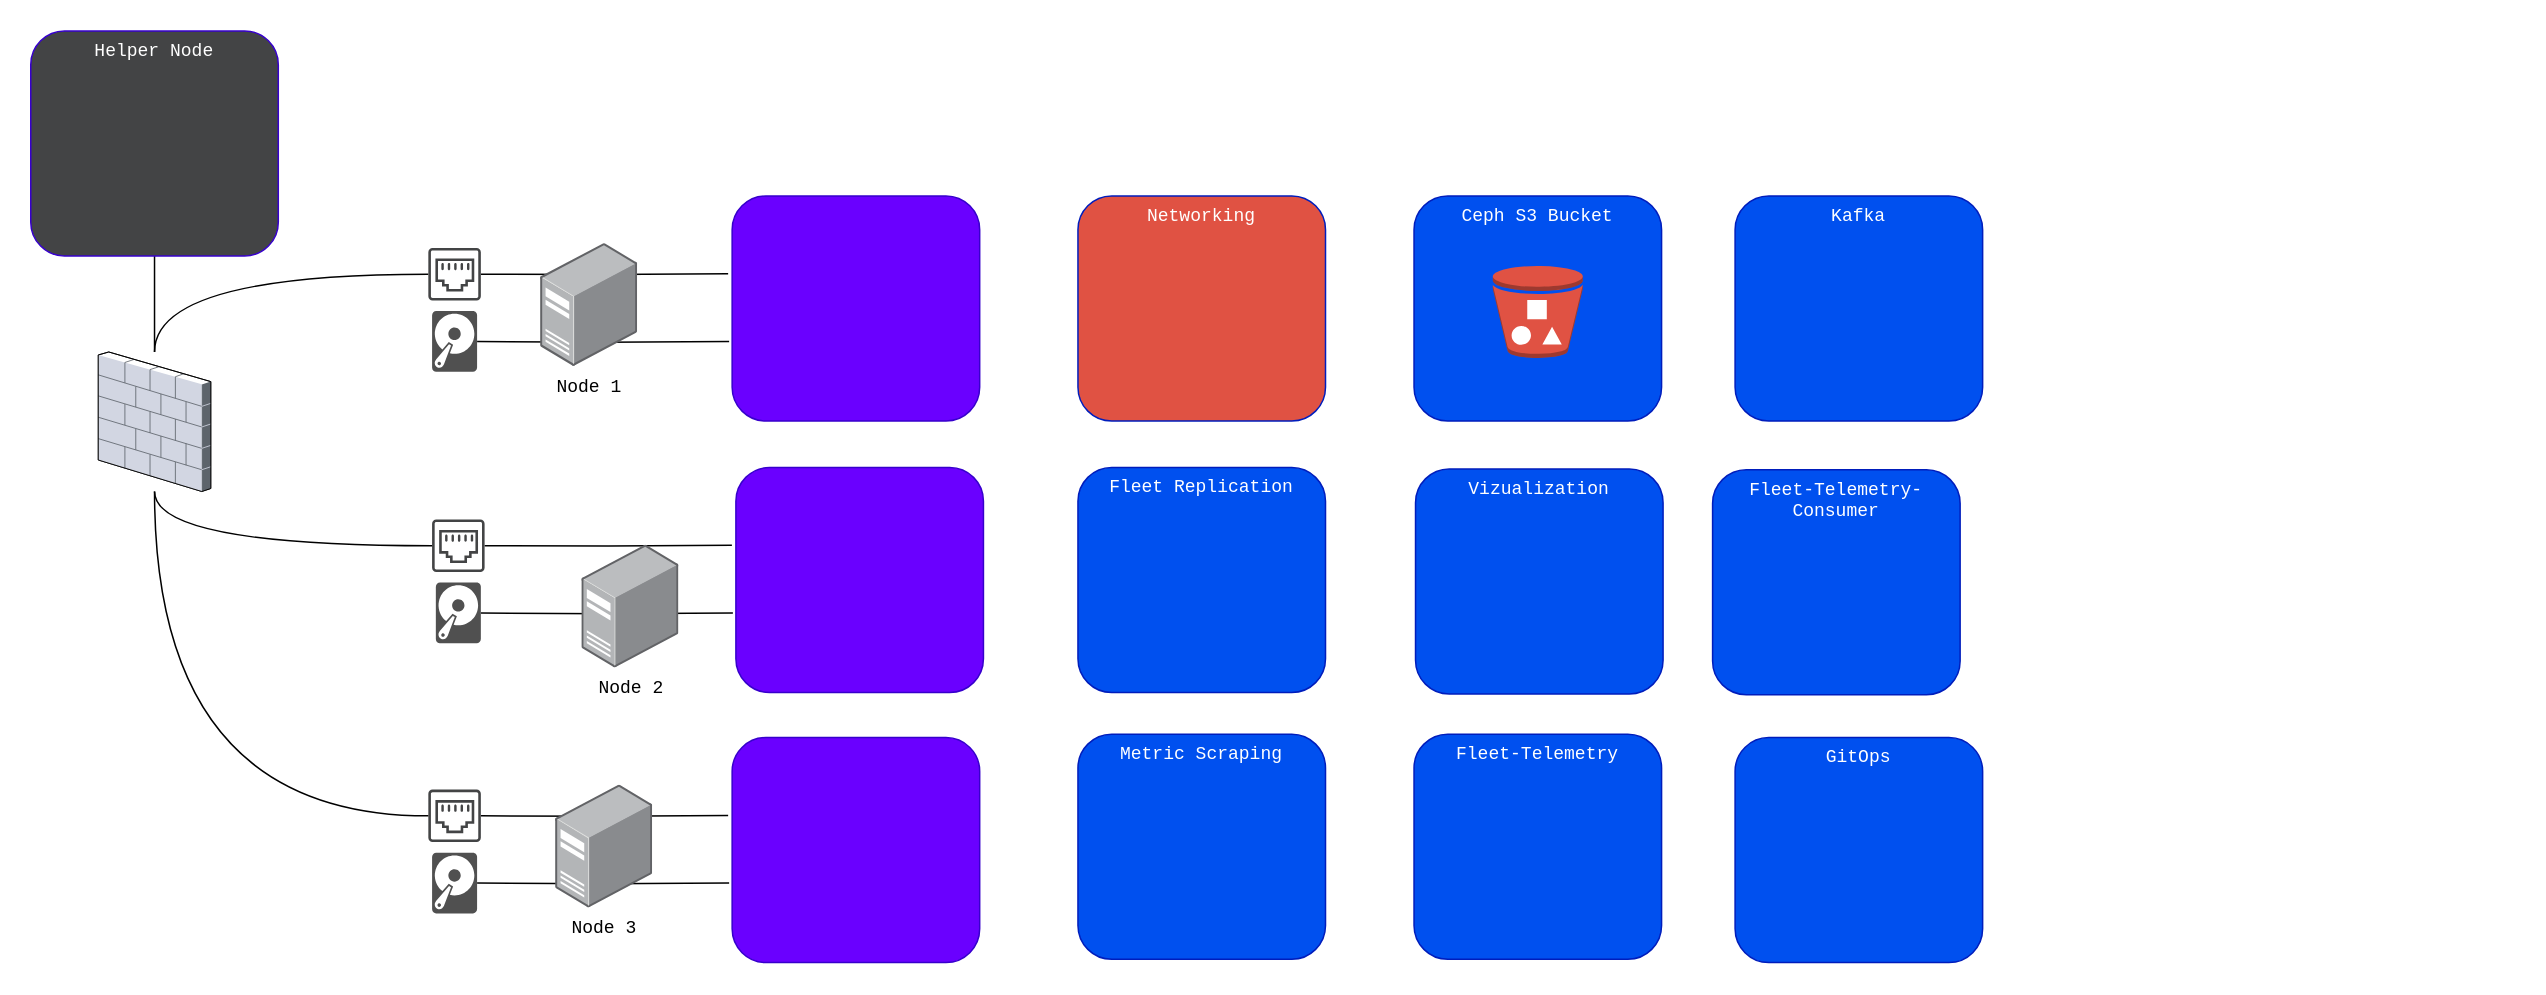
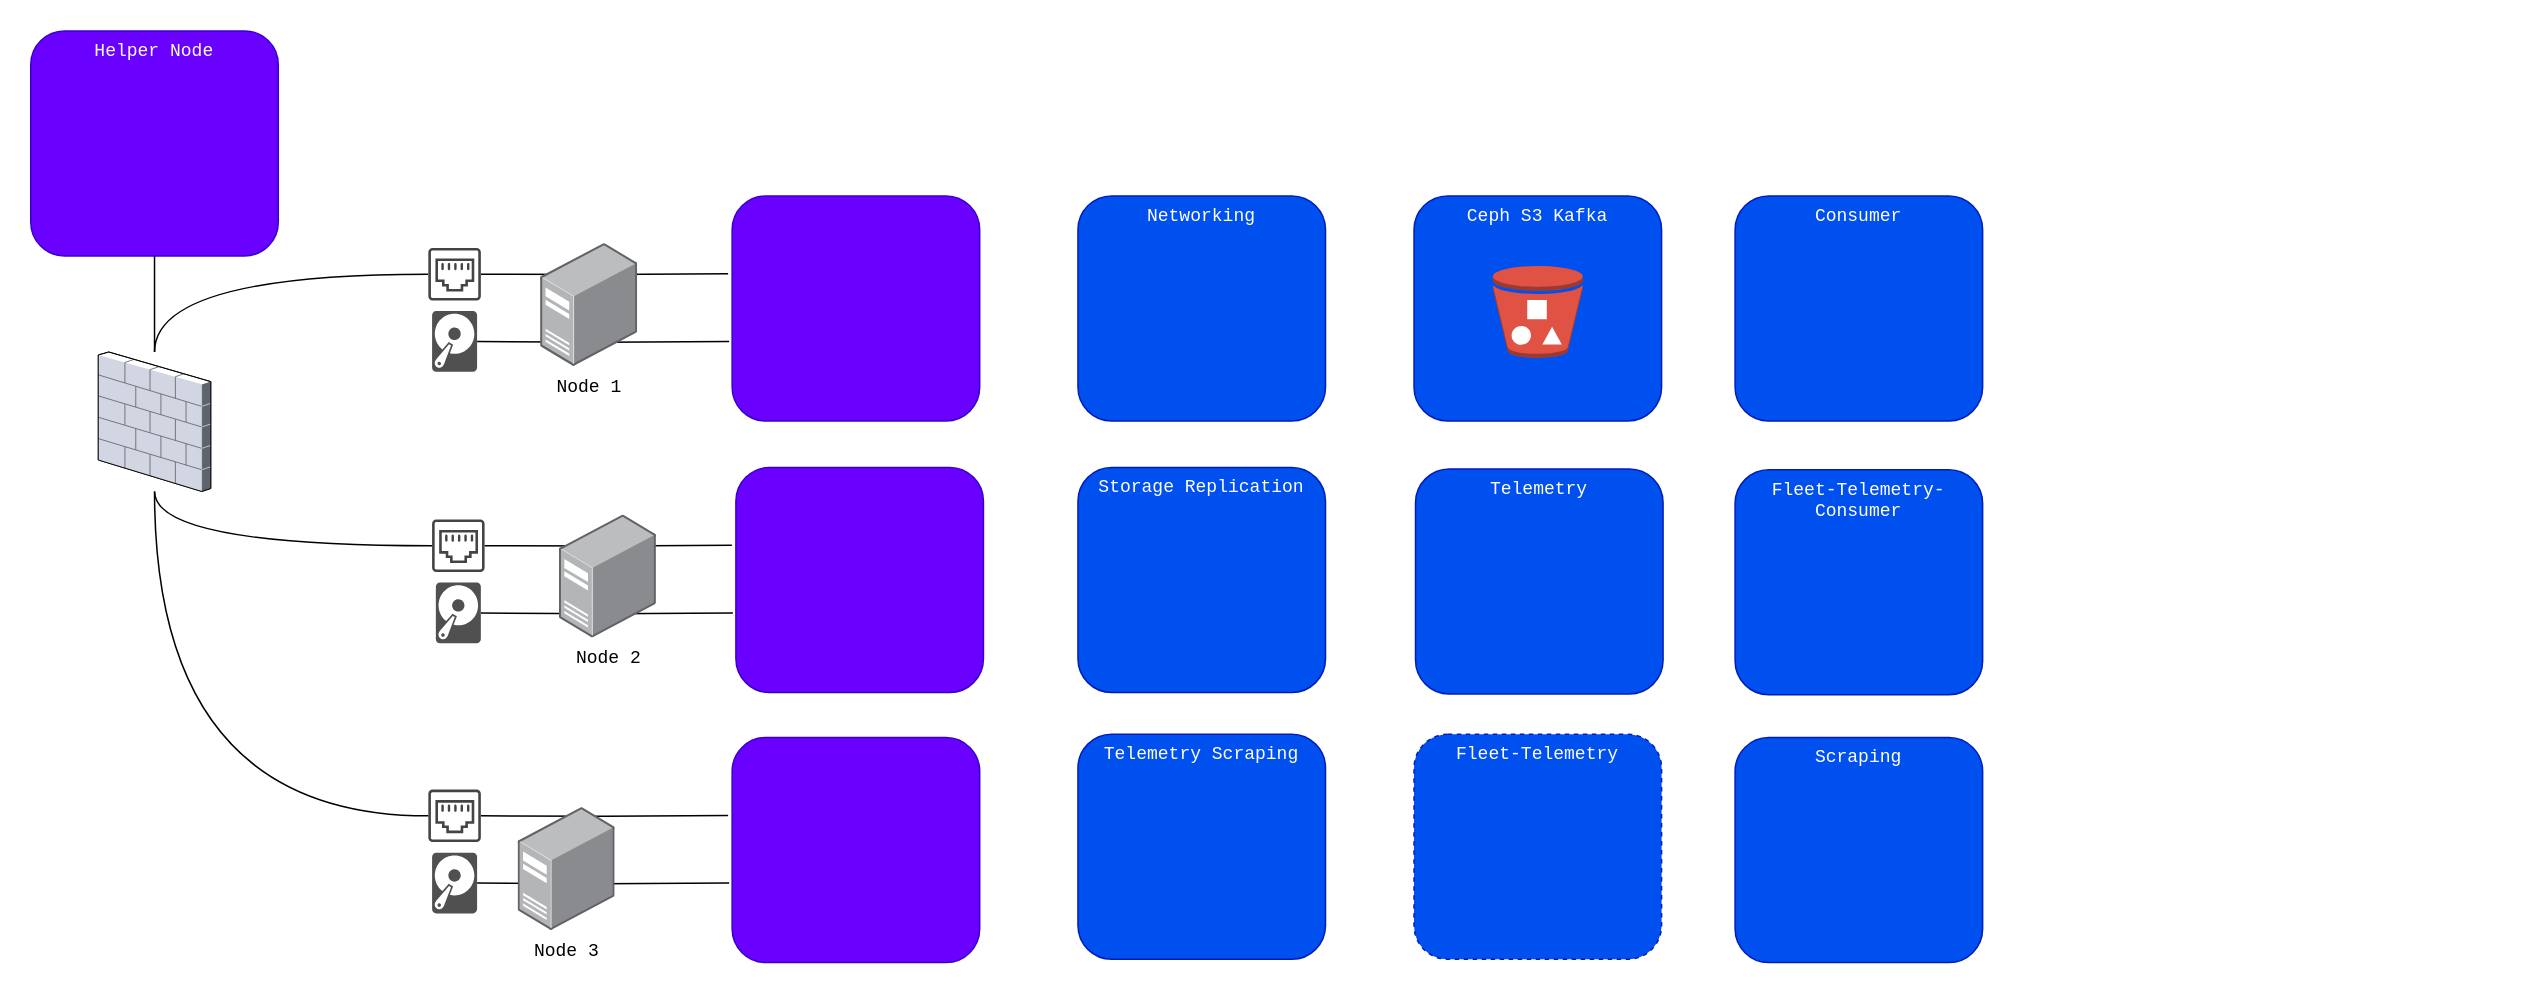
node "Helper Node": fillcolor #434445 -> #6a00ff
node "Ceph S3 Bucket": label "Ceph S3 Bucket" -> "Ceph S3 Kafka"
node "Kafka": label "Kafka" -> "Consumer"
node "Networking": fillcolor #e05243 -> #0050ef
node "Fleet Replication": label "Fleet Replication" -> "Storage Replication"
node "Vizualization": label "Vizualization" -> "Telemetry"
node "Fleet-Telemetry-Consumer": moved (1836, 582) -> (1859, 582)
node "Node 2": moved (631, 606) -> (608, 576)
node "Metric Scraping": label "Metric Scraping" -> "Telemetry Scraping"
node "GitOps": label "GitOps" -> "Scraping"
node "Node 3": moved (604, 846) -> (567, 869)
node "Fleet-Telemetry": style solid -> dashed
